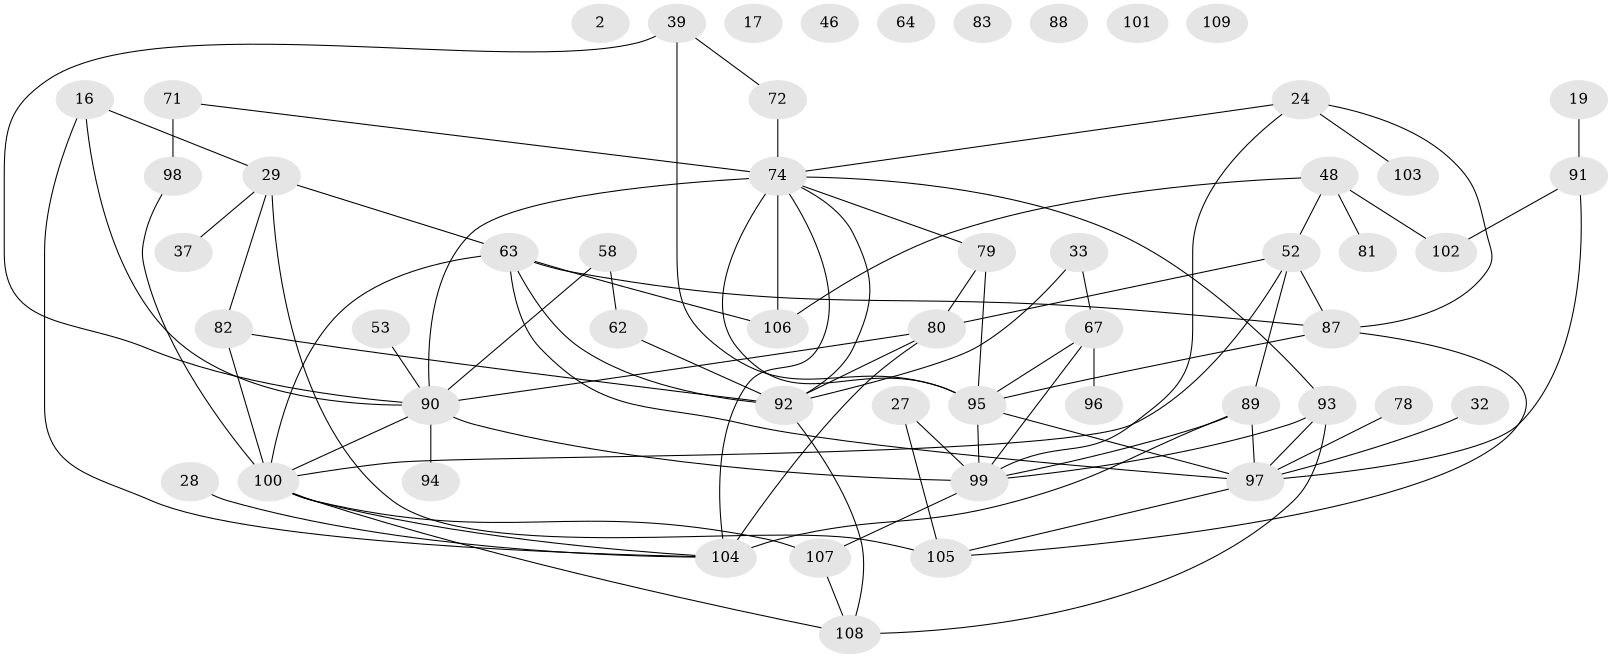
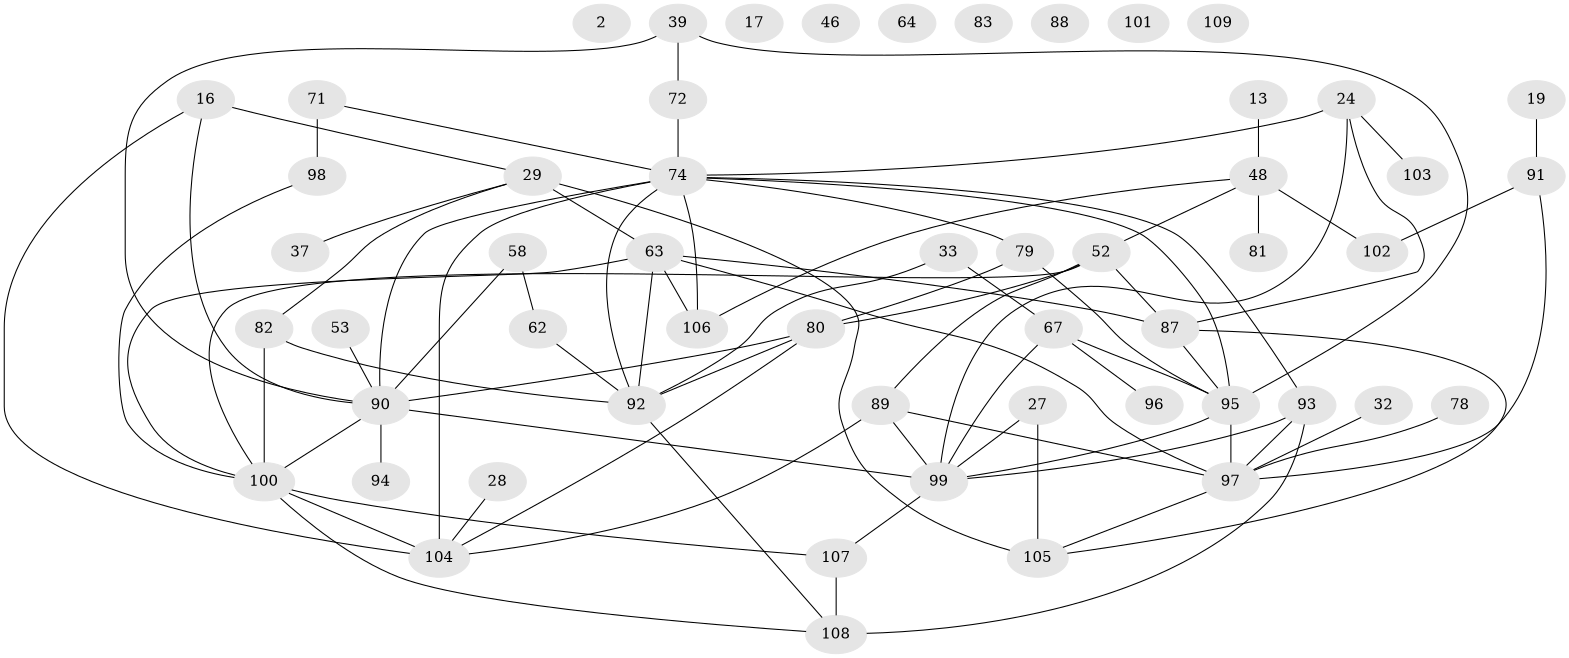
node "13": added
